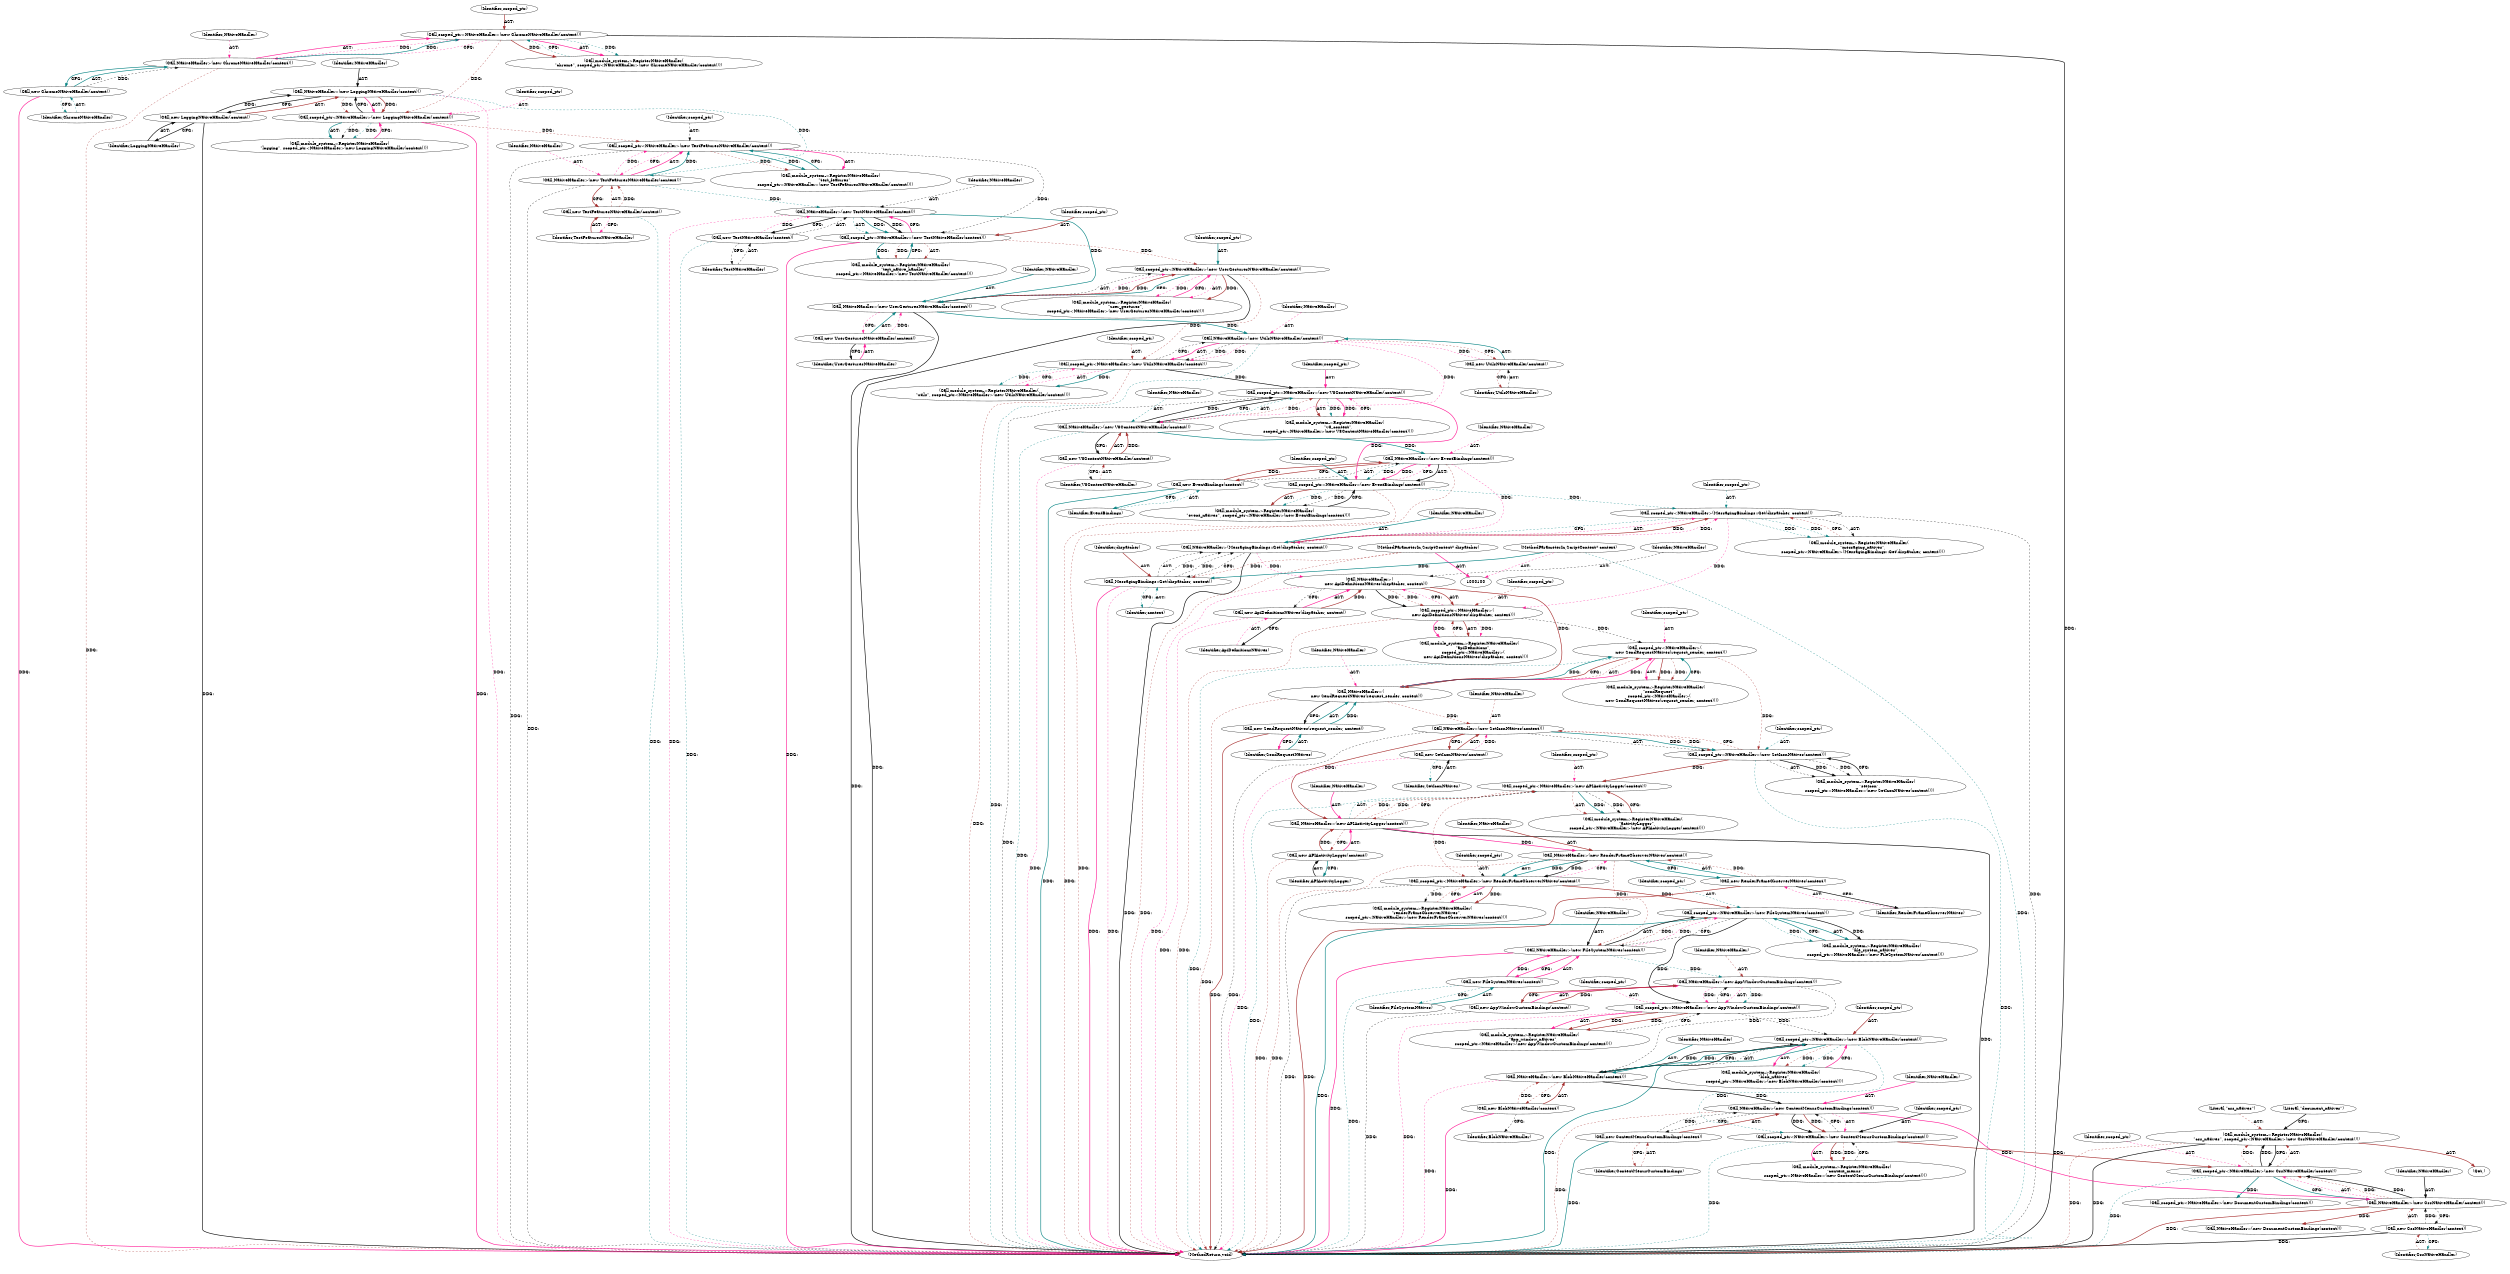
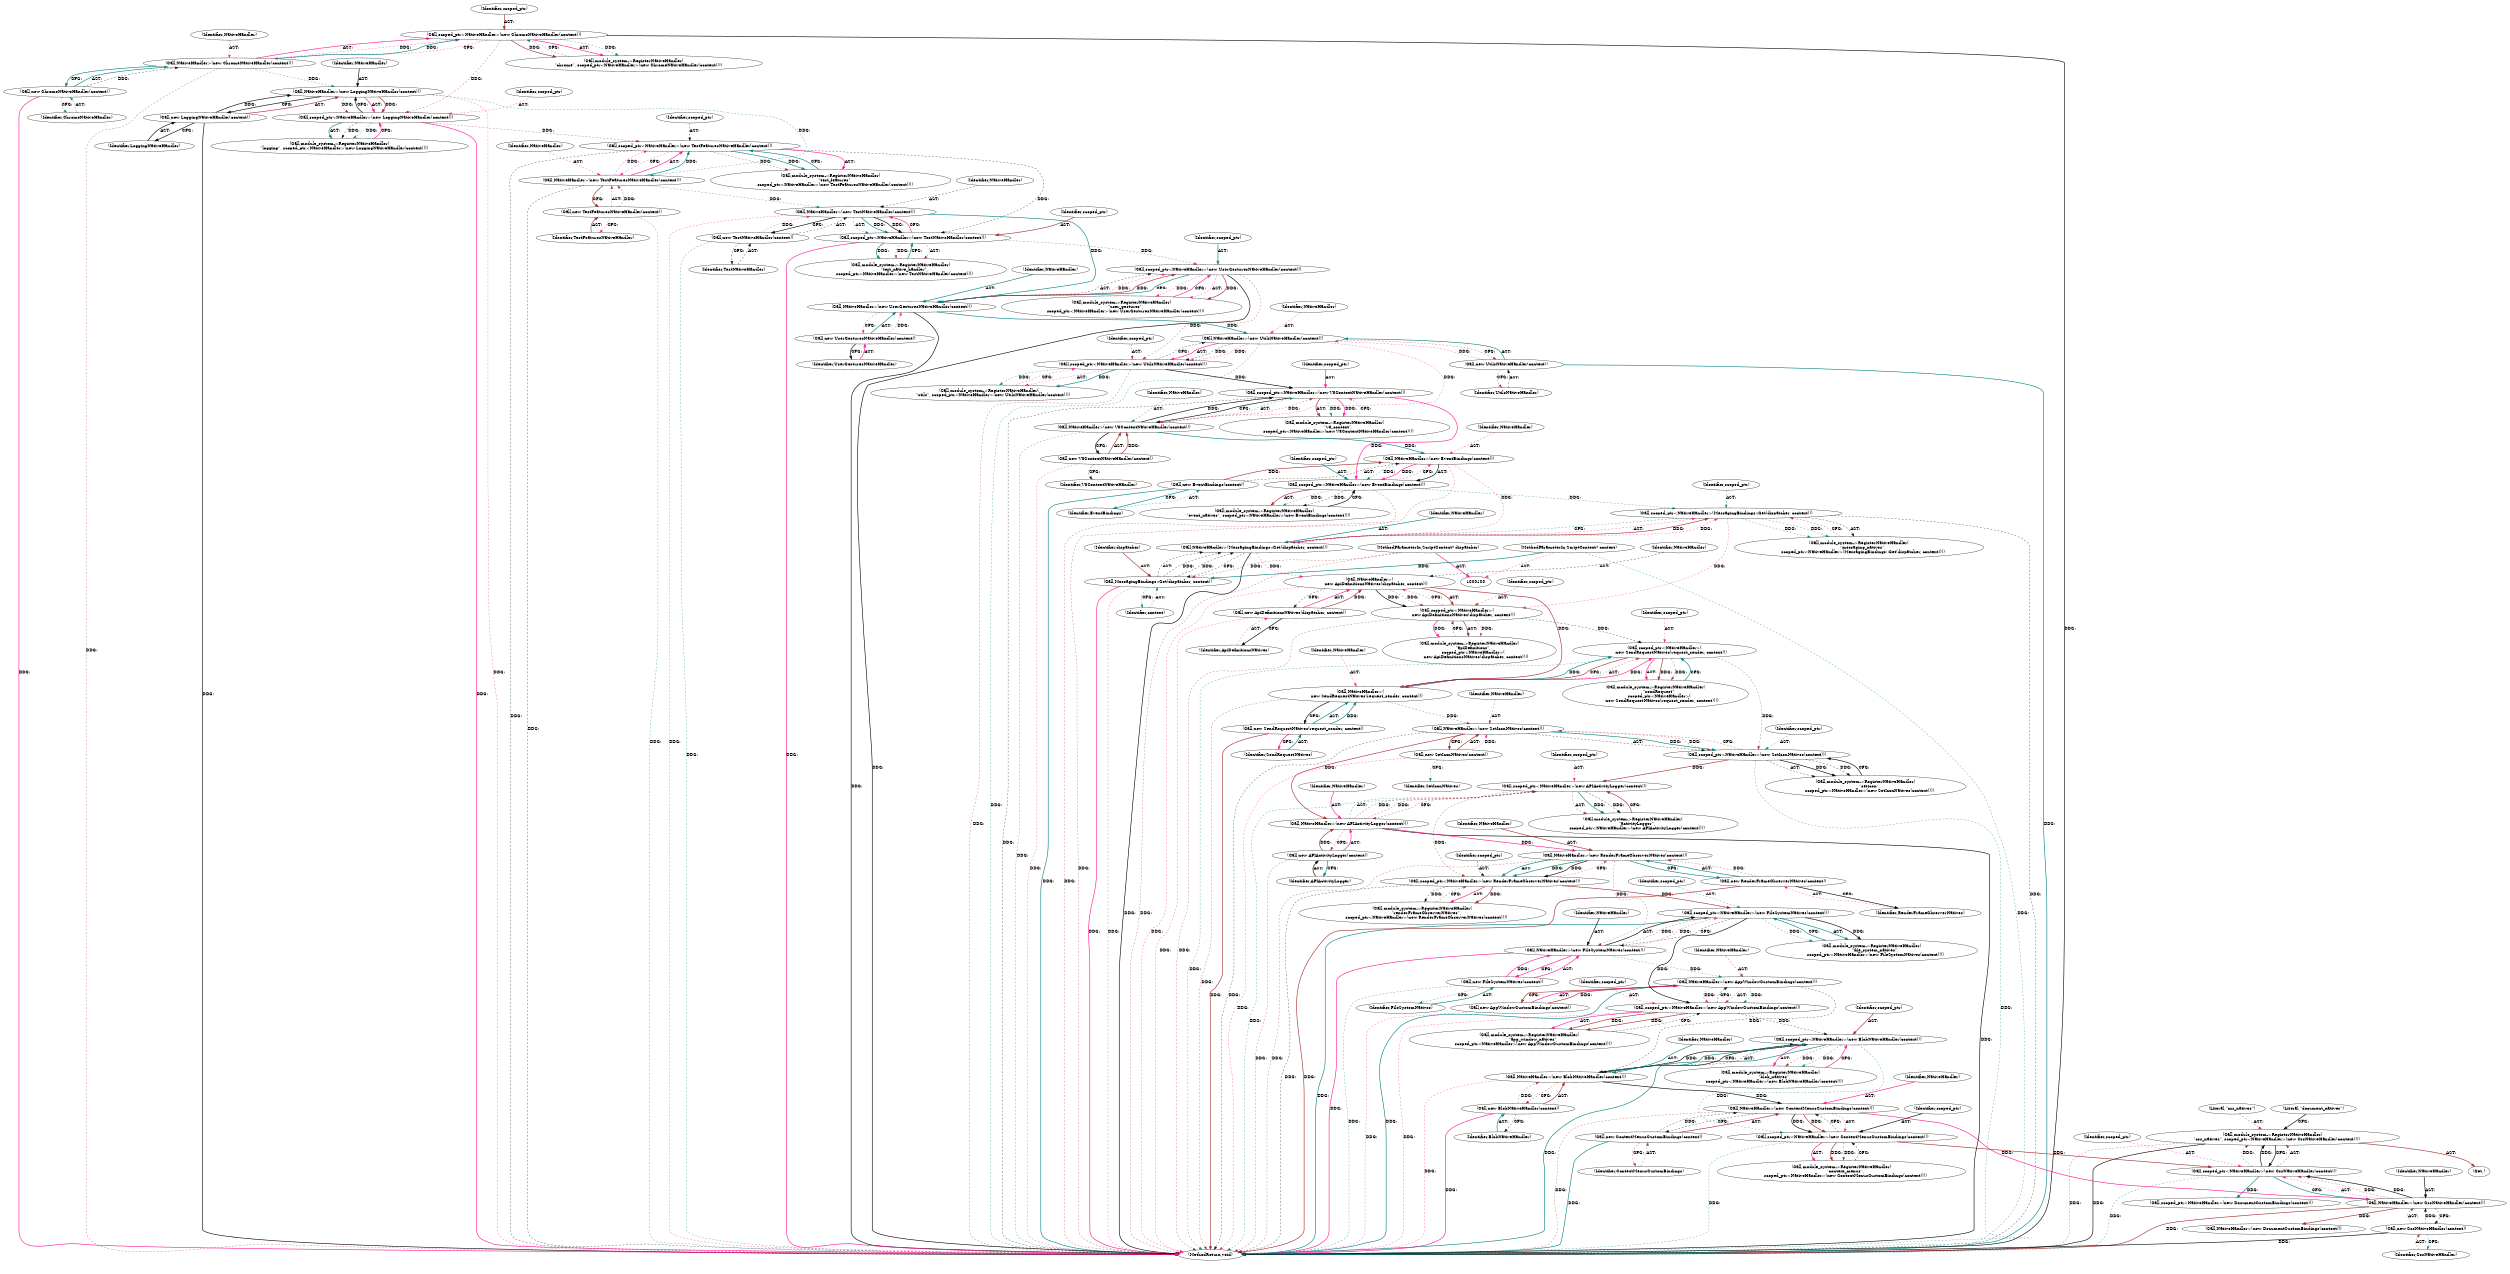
edge "(Call,NativeHandler>(new ChromeNativeHandler(context)))" -> "(Call,NativeHandler>(new LoggingNativeHandler(context)))": added, label "DDG:"
edge "(Call,NativeHandler>(new EventBindings(context)))" -> "(Call,new EventBindings(context))": removed, label "CFG:"
edge "(Identifier,V8ContextNativeHandler)" -> "(Call,new V8ContextNativeHandler(context))": removed, label "AST:"
edge "(Identifier,SetIconNatives)" -> "(Call,new SetIconNatives(context))": removed, label "AST:"
edge "(Call,new UtilsNativeHandler(context))" -> "(MethodReturn,void)": added, label "DDG:"
edge "(Call,NativeHandler>(new AppWindowCustomBindings(context)))" -> "(MethodReturn,void)": added, label "DDG:"
edge "(Identifier,BlobNativeHandler)" -> "(Call,new BlobNativeHandler(context))": added, label "AST:"
edge "(Call,new AppWindowCustomBindings(context))" -> "(MethodReturn,void)": color black -> deeppink
